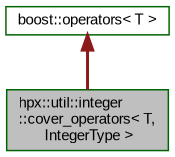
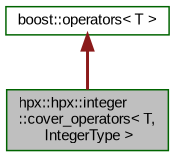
node "hpx::util::integer ::cover_operators< T, IntegerType >": label "hpx::util::integer ::cover_operators< T, IntegerType >" -> "hpx::hpx::integer ::cover_operators< T, IntegerType >"
